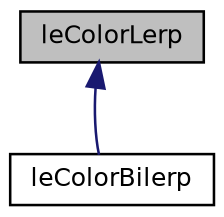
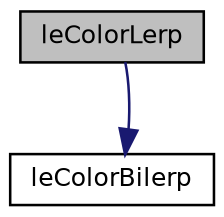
edge "leColorBilerp" -> "leColorLerp": reversed
